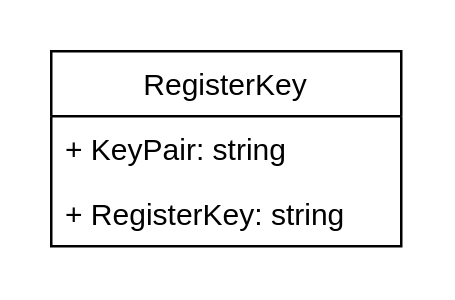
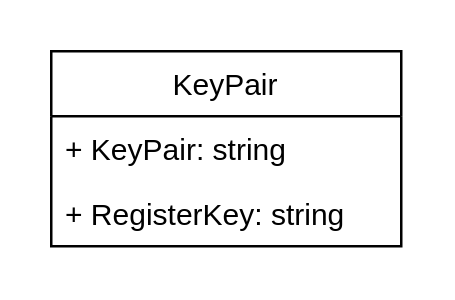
node "RegisterKey": label "RegisterKey" -> "KeyPair"
